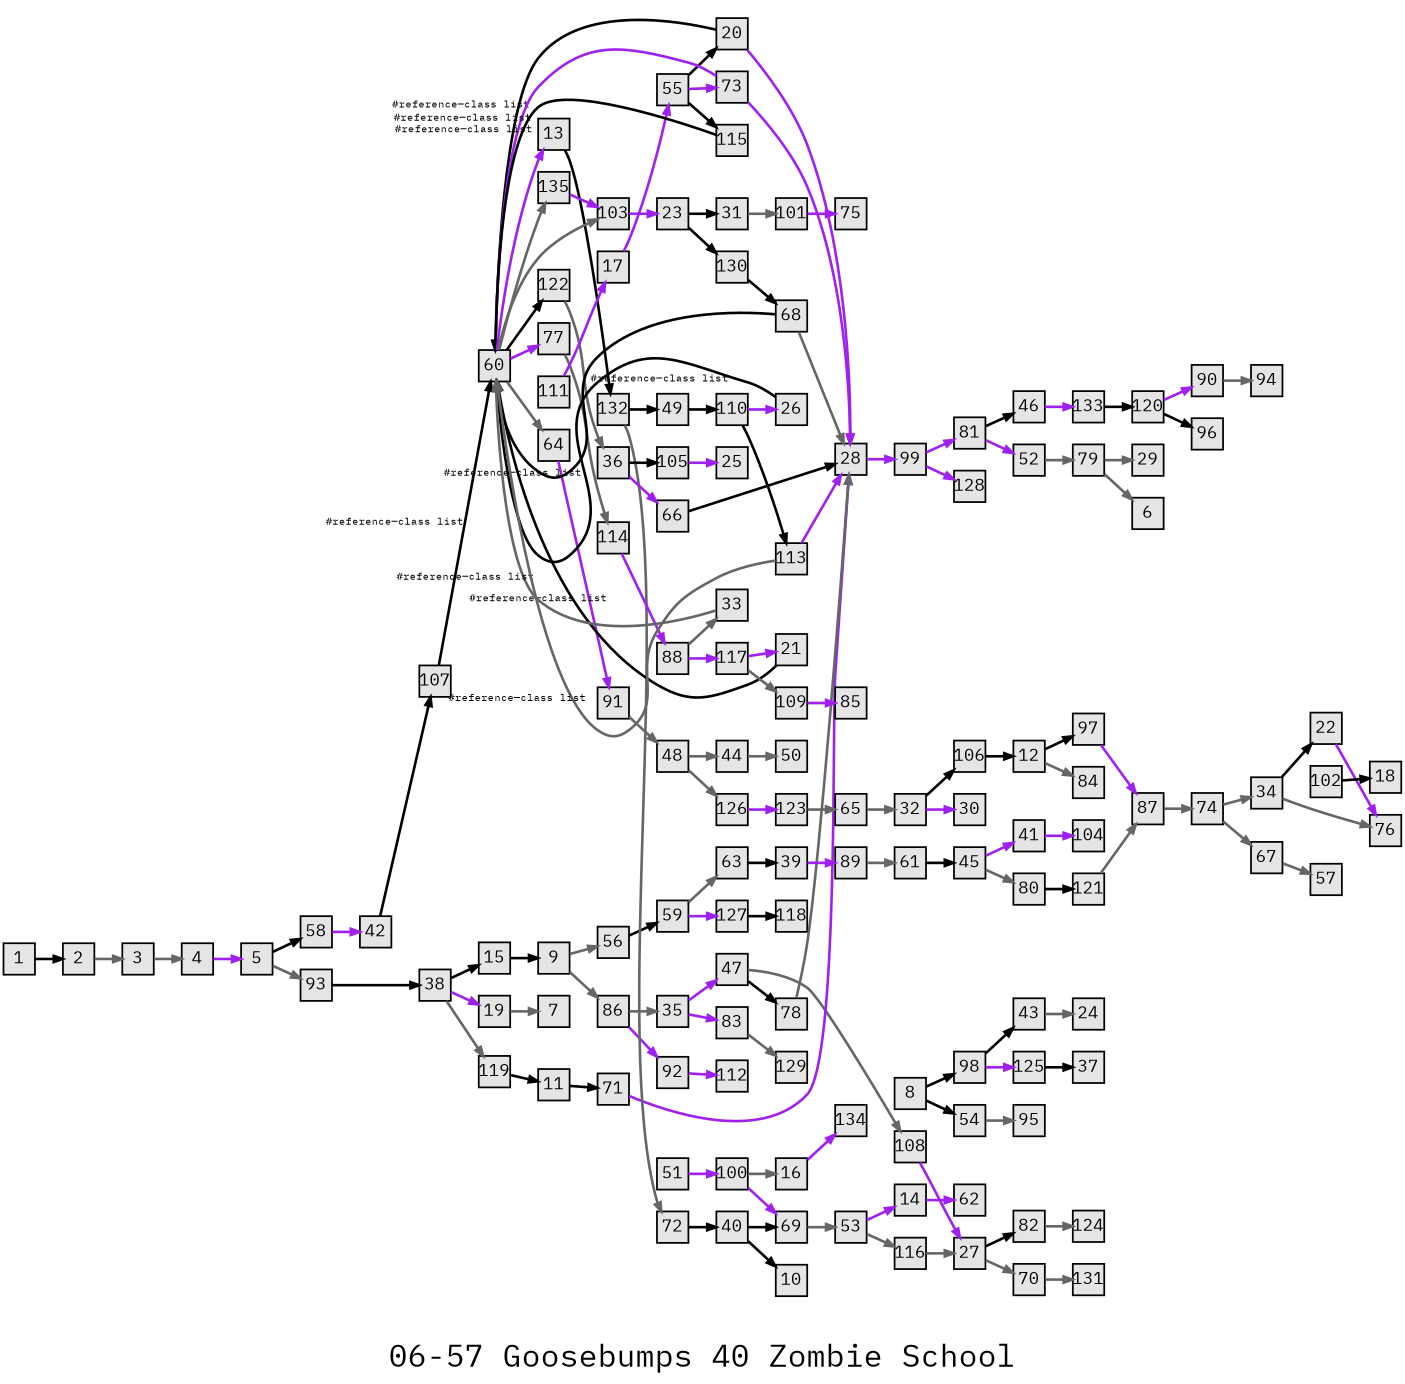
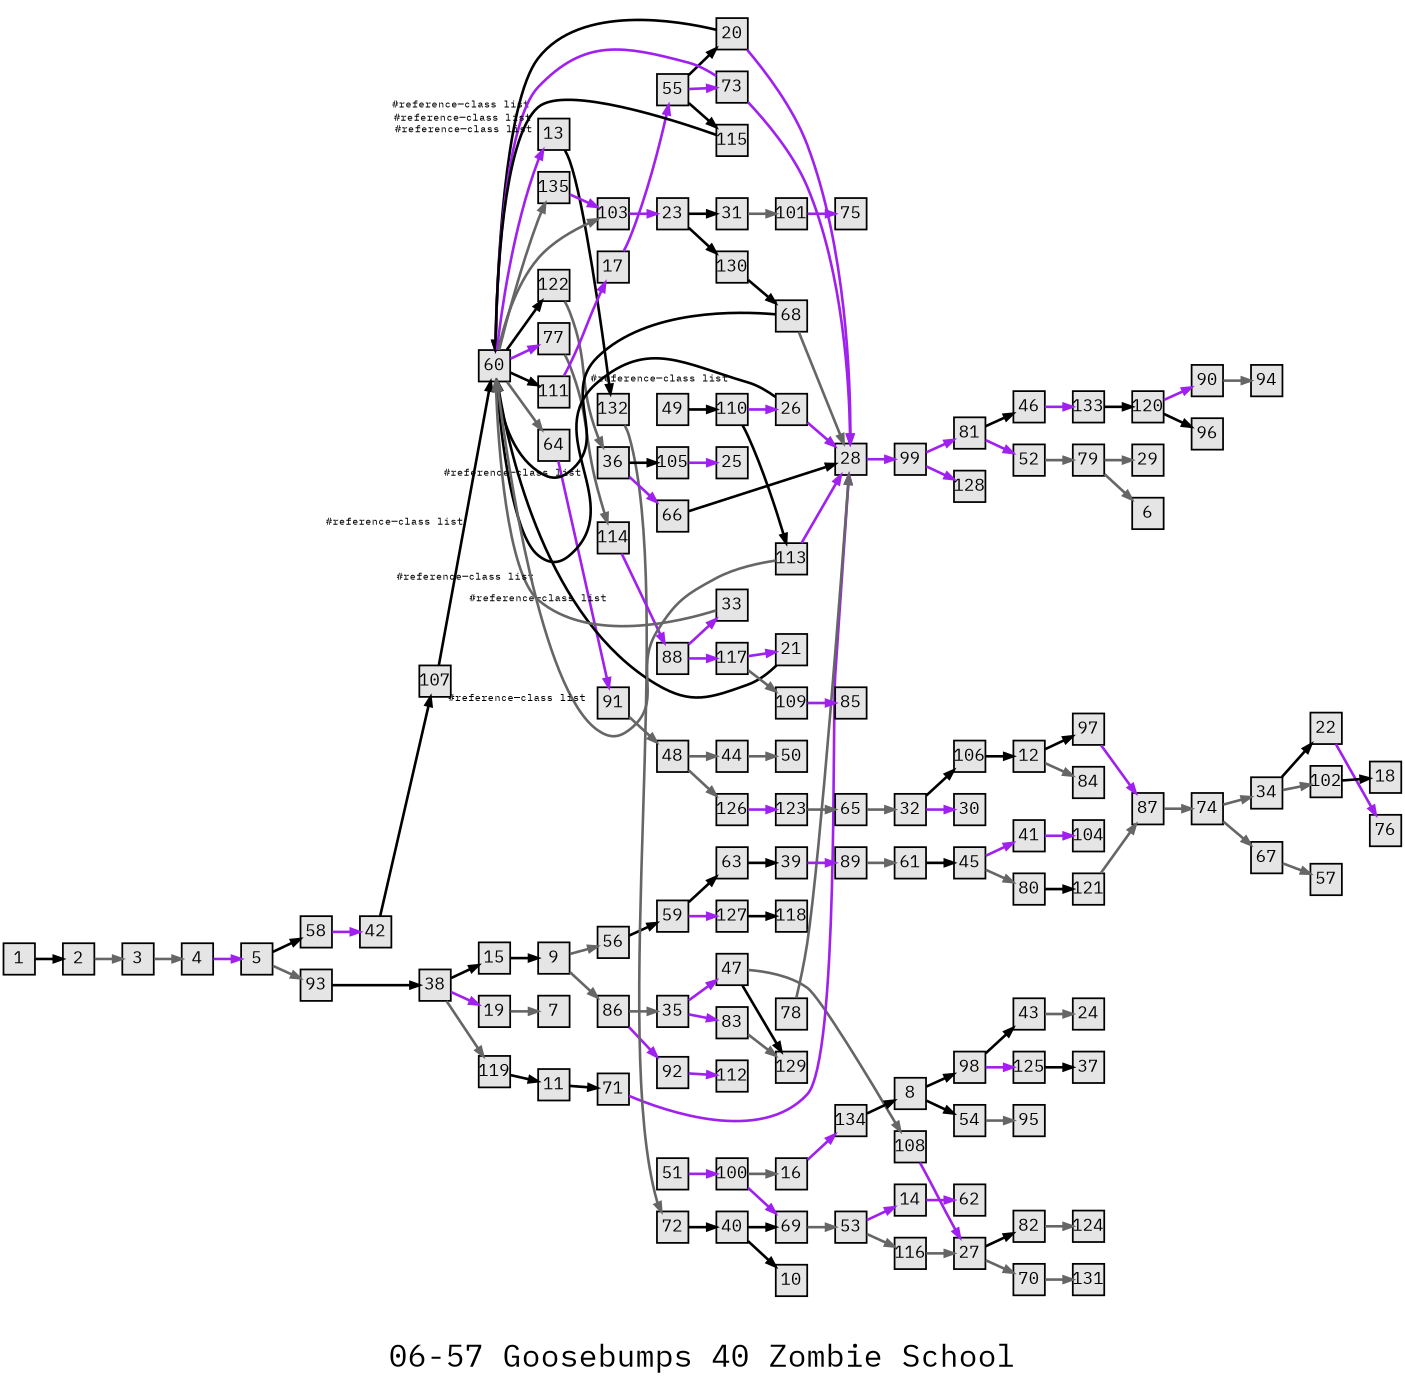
edge "60" -> "111": added
edge "132" -> "49": removed
edge "26" -> "28": added
edge "88" -> "33": color gray40 -> purple
edge "34" -> "76": now "34" -> "102"
edge "59" -> "63": color gray40 -> black
edge "47" -> "78": now "47" -> "129"
edge "134" -> "8": added
